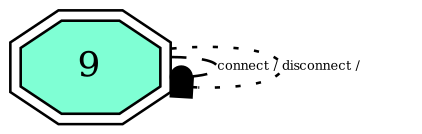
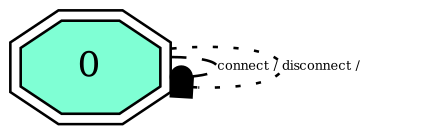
node "9": label "9" -> "0"
